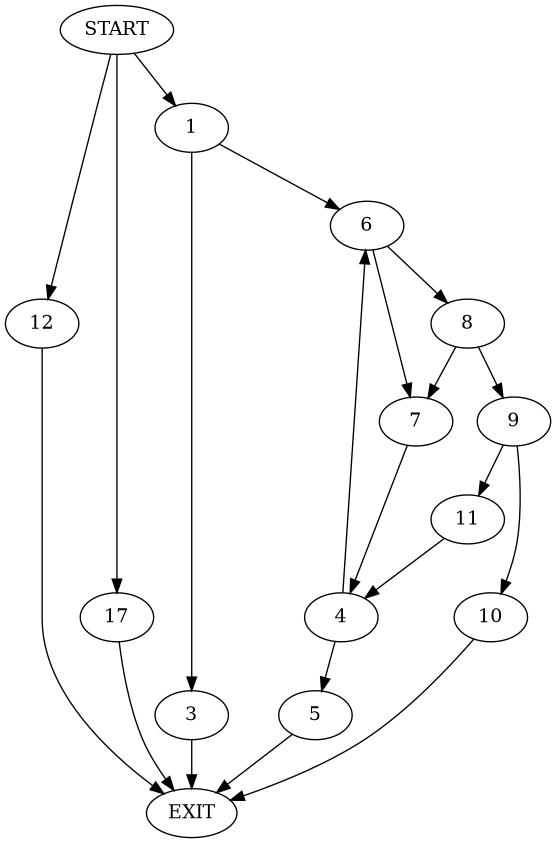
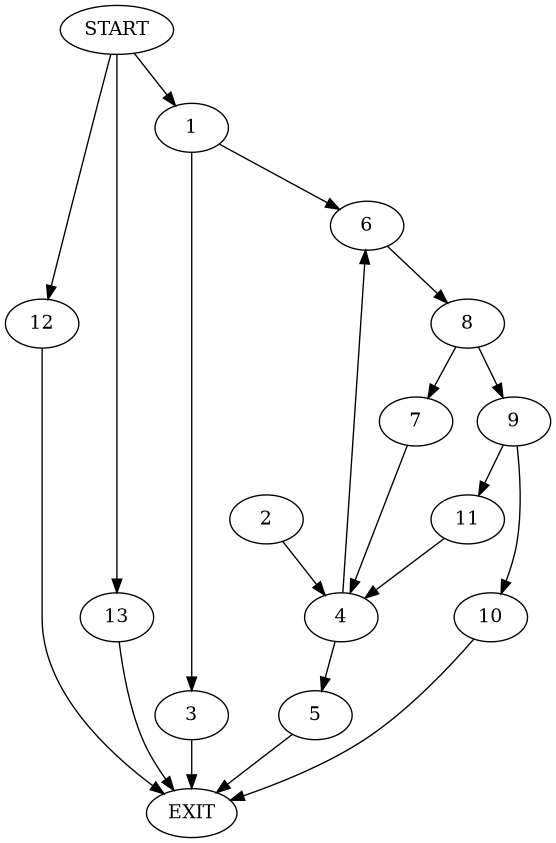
edge "6" -> "7": removed
node "2": added
node "17": label "17" -> "13"
